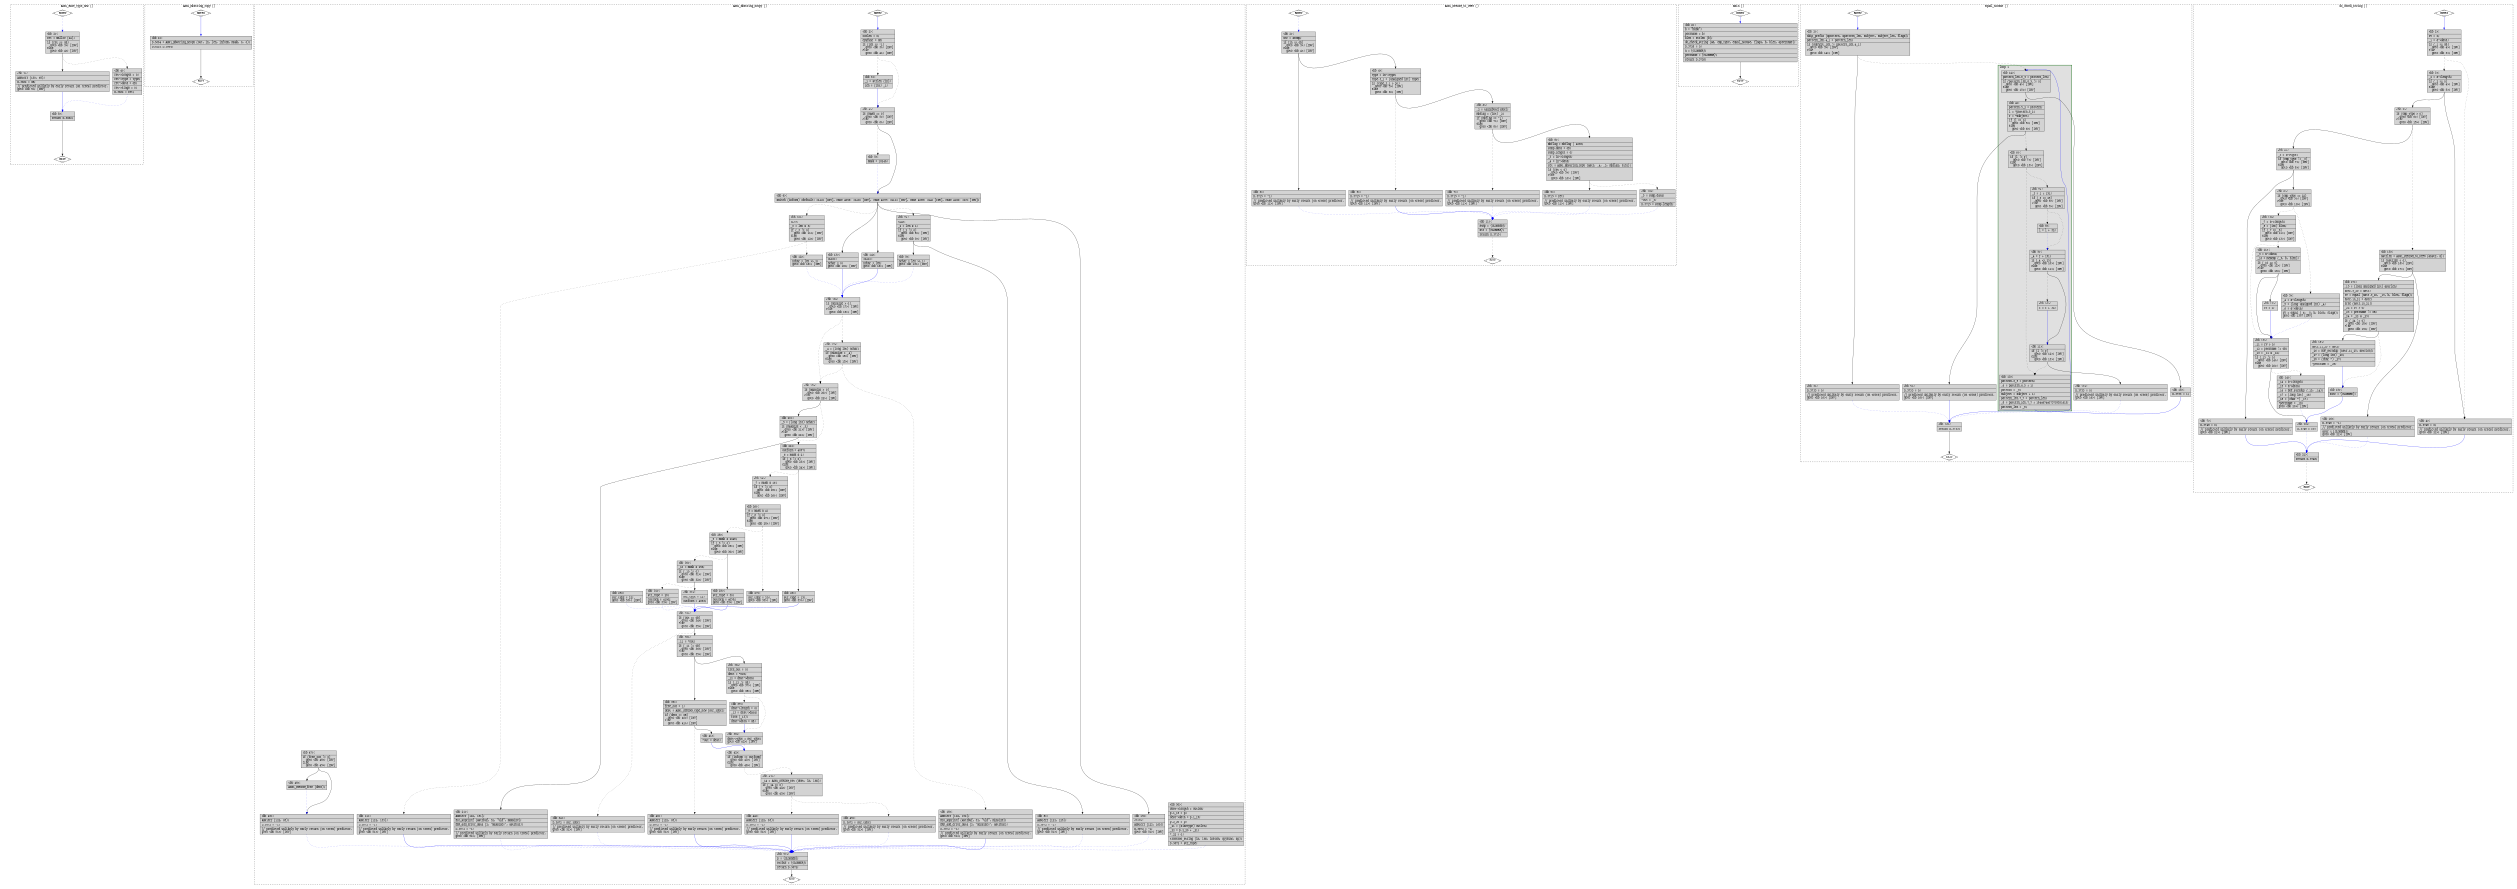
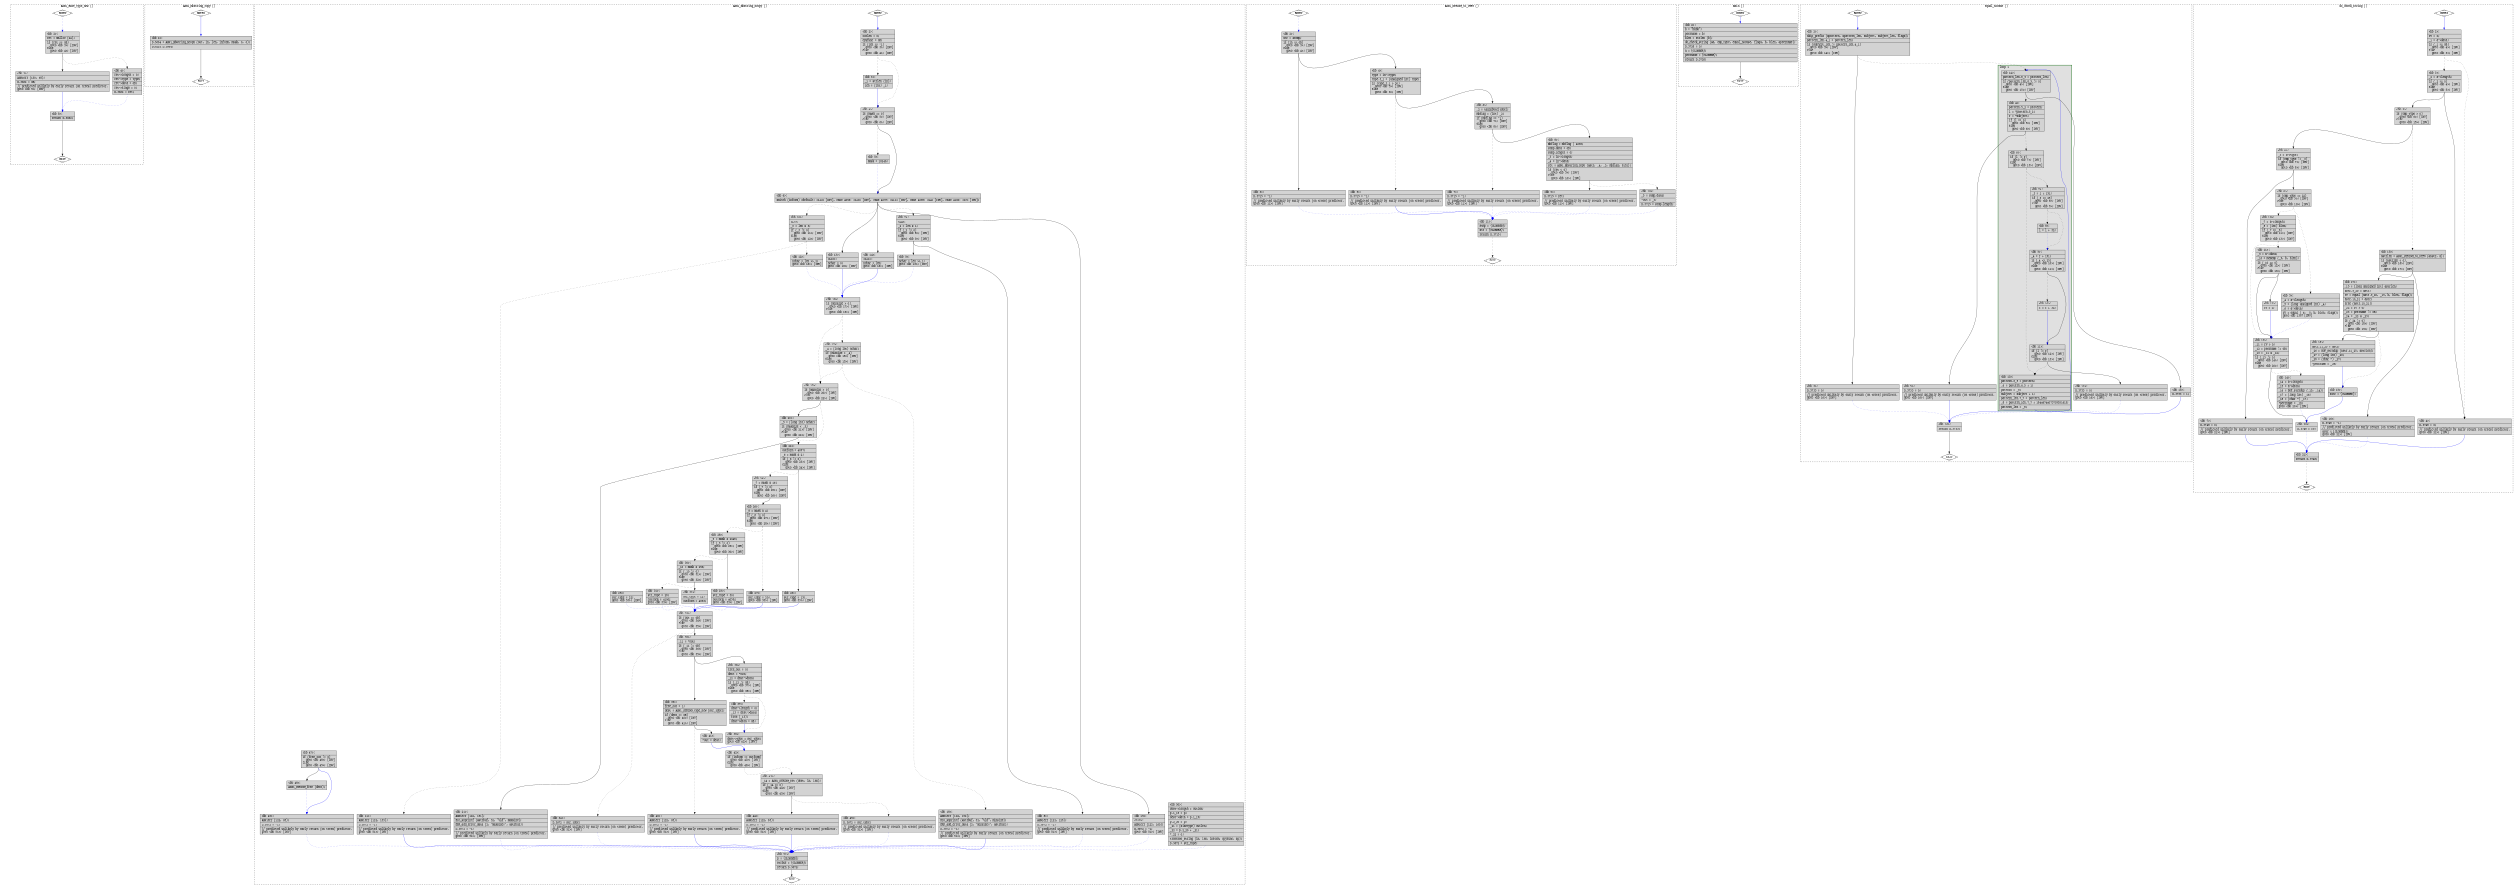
edge "<bb 24>:" -> "<bb 26>:": added
edge "<bb 29>:" -> "<bb 33>:": style solid -> dotted
edge "<bb 27>:" -> "<bb 33>:": added
edge "<bb 47>:" -> "<bb 49>:": color black -> blue
edge "<bb 43>:" -> "<bb 44>:": style dotted -> solid
